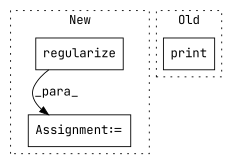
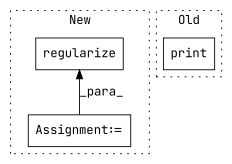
edge "regularize" -> "Assignment:=": reversed
